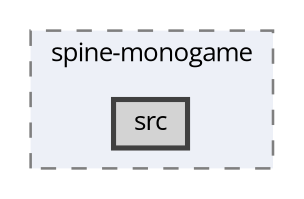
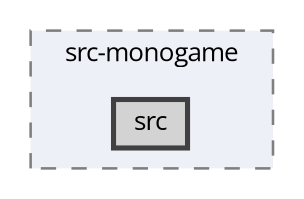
cluster "spine-monogame": label "spine-monogame" -> "src-monogame"
